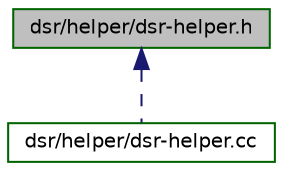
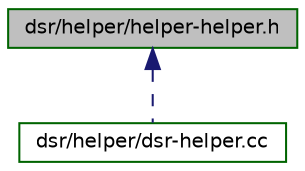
node "dsr/helper/dsr-helper.h": label "dsr/helper/dsr-helper.h" -> "dsr/helper/helper-helper.h"
